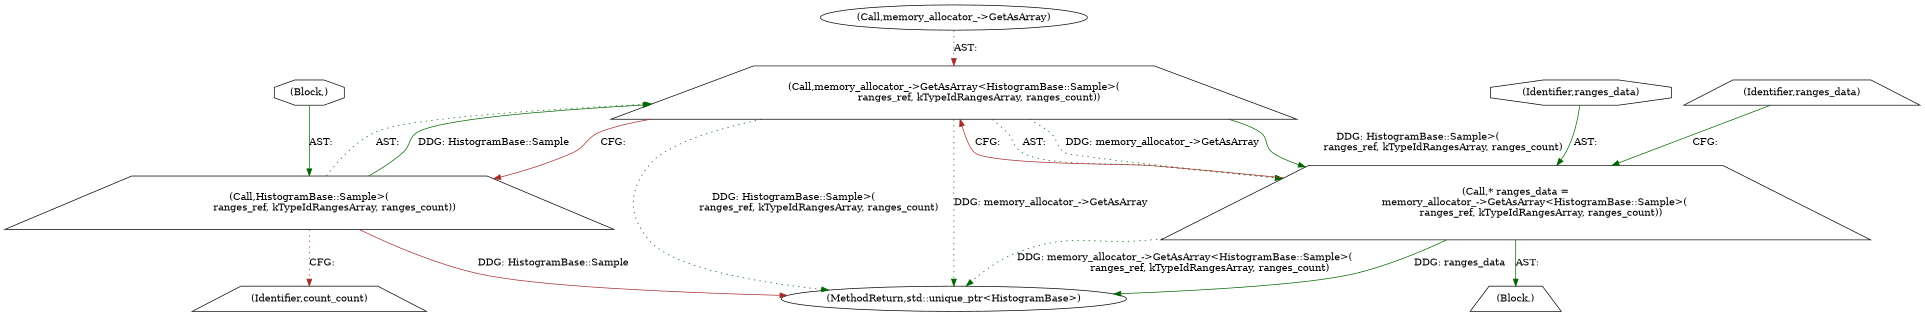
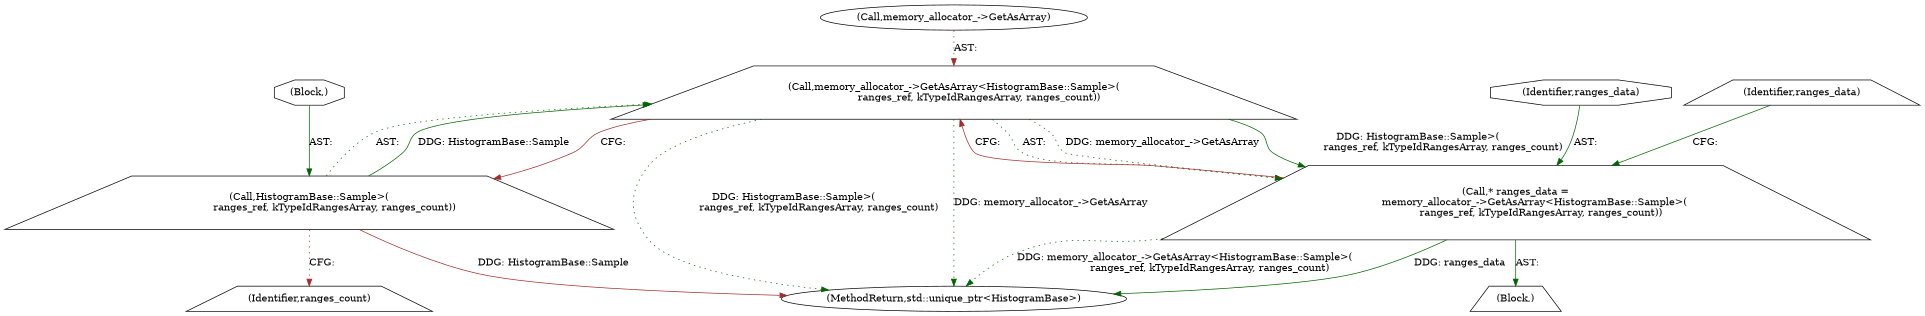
node "(Identifier,count_count)": label "(Identifier,count_count)" -> "(Identifier,ranges_count)"
